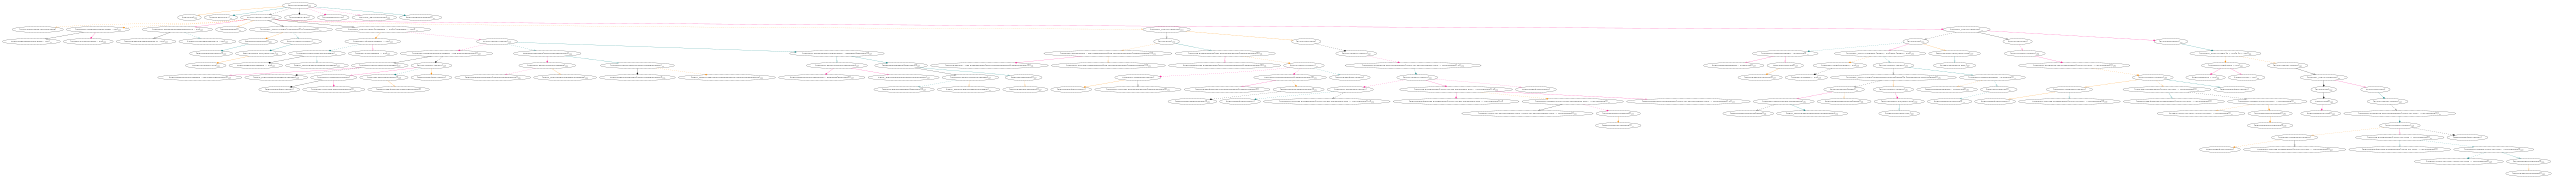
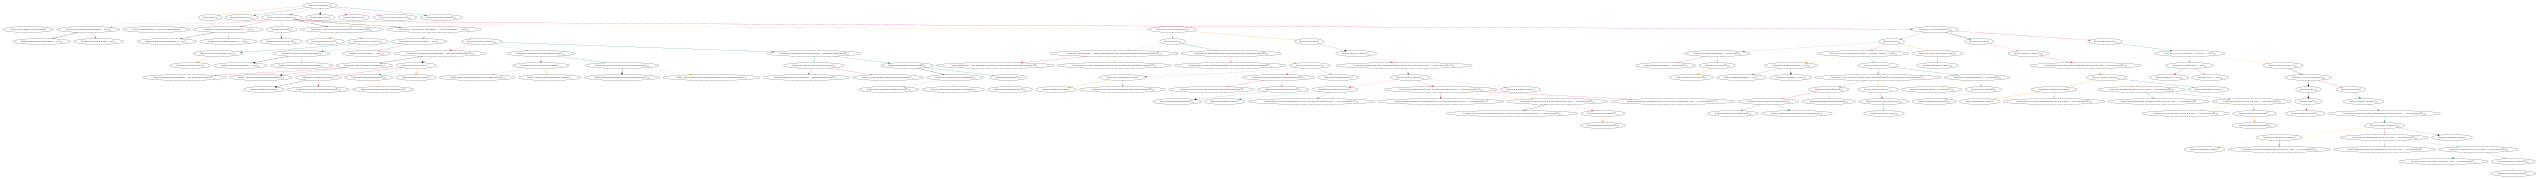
node "(LOCAL,BufferedReader in: java.io.BufferedReader)": added
edge "(isDirectory,isDirectory())" -> "(IDENTIFIER,r,isDirectory())": now "(validate,validate())" -> "(IDENTIFIER,r,isDirectory())"
node "(IDENTIFIER,teststr,teststr != null)": added
